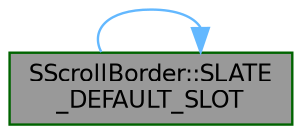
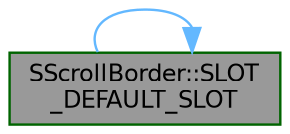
node "SScrollBorder::SLATE _DEFAULT_SLOT": label "SScrollBorder::SLATE _DEFAULT_SLOT" -> "SScrollBorder::SLOT _DEFAULT_SLOT"
